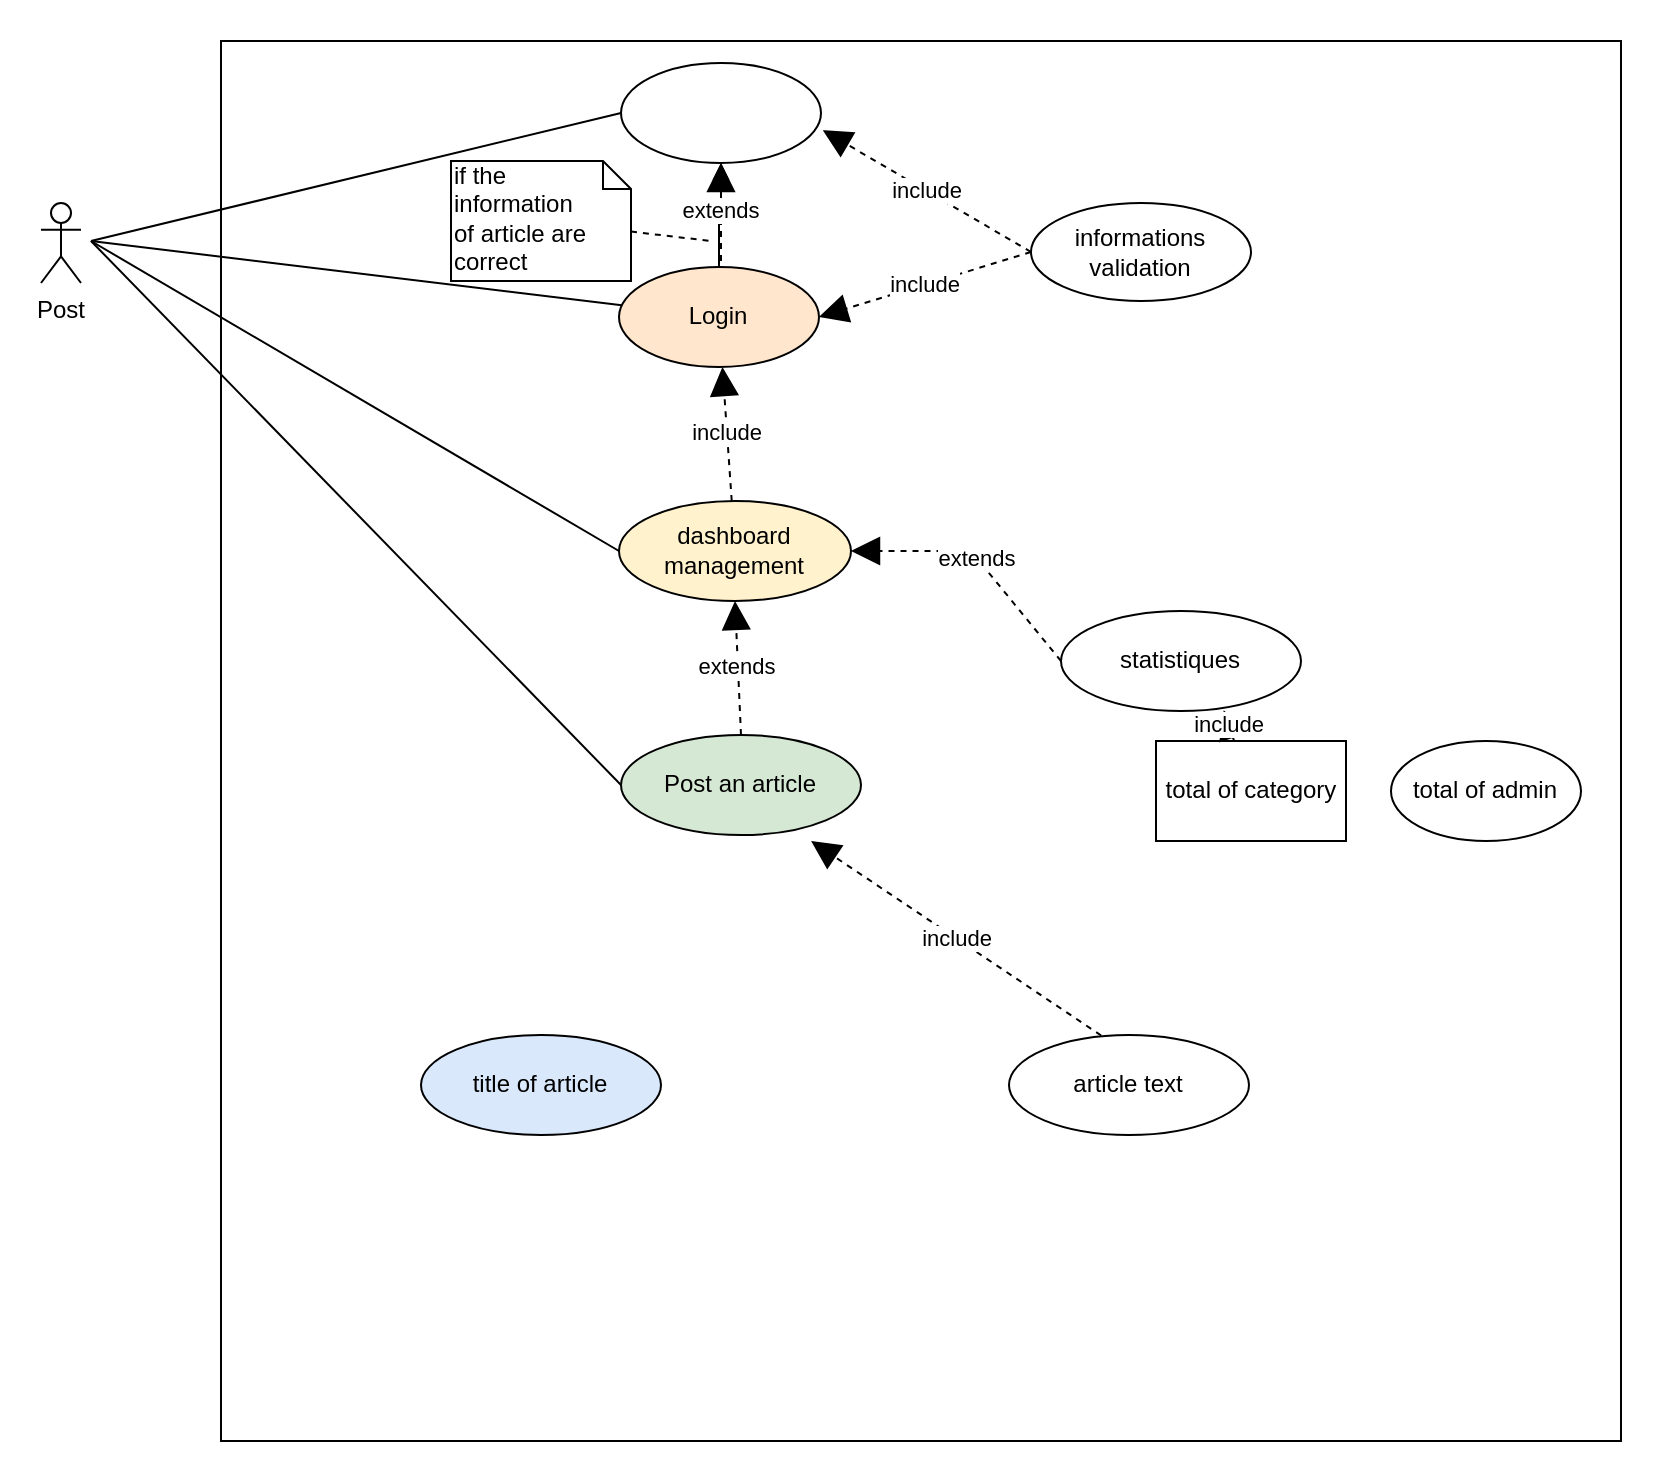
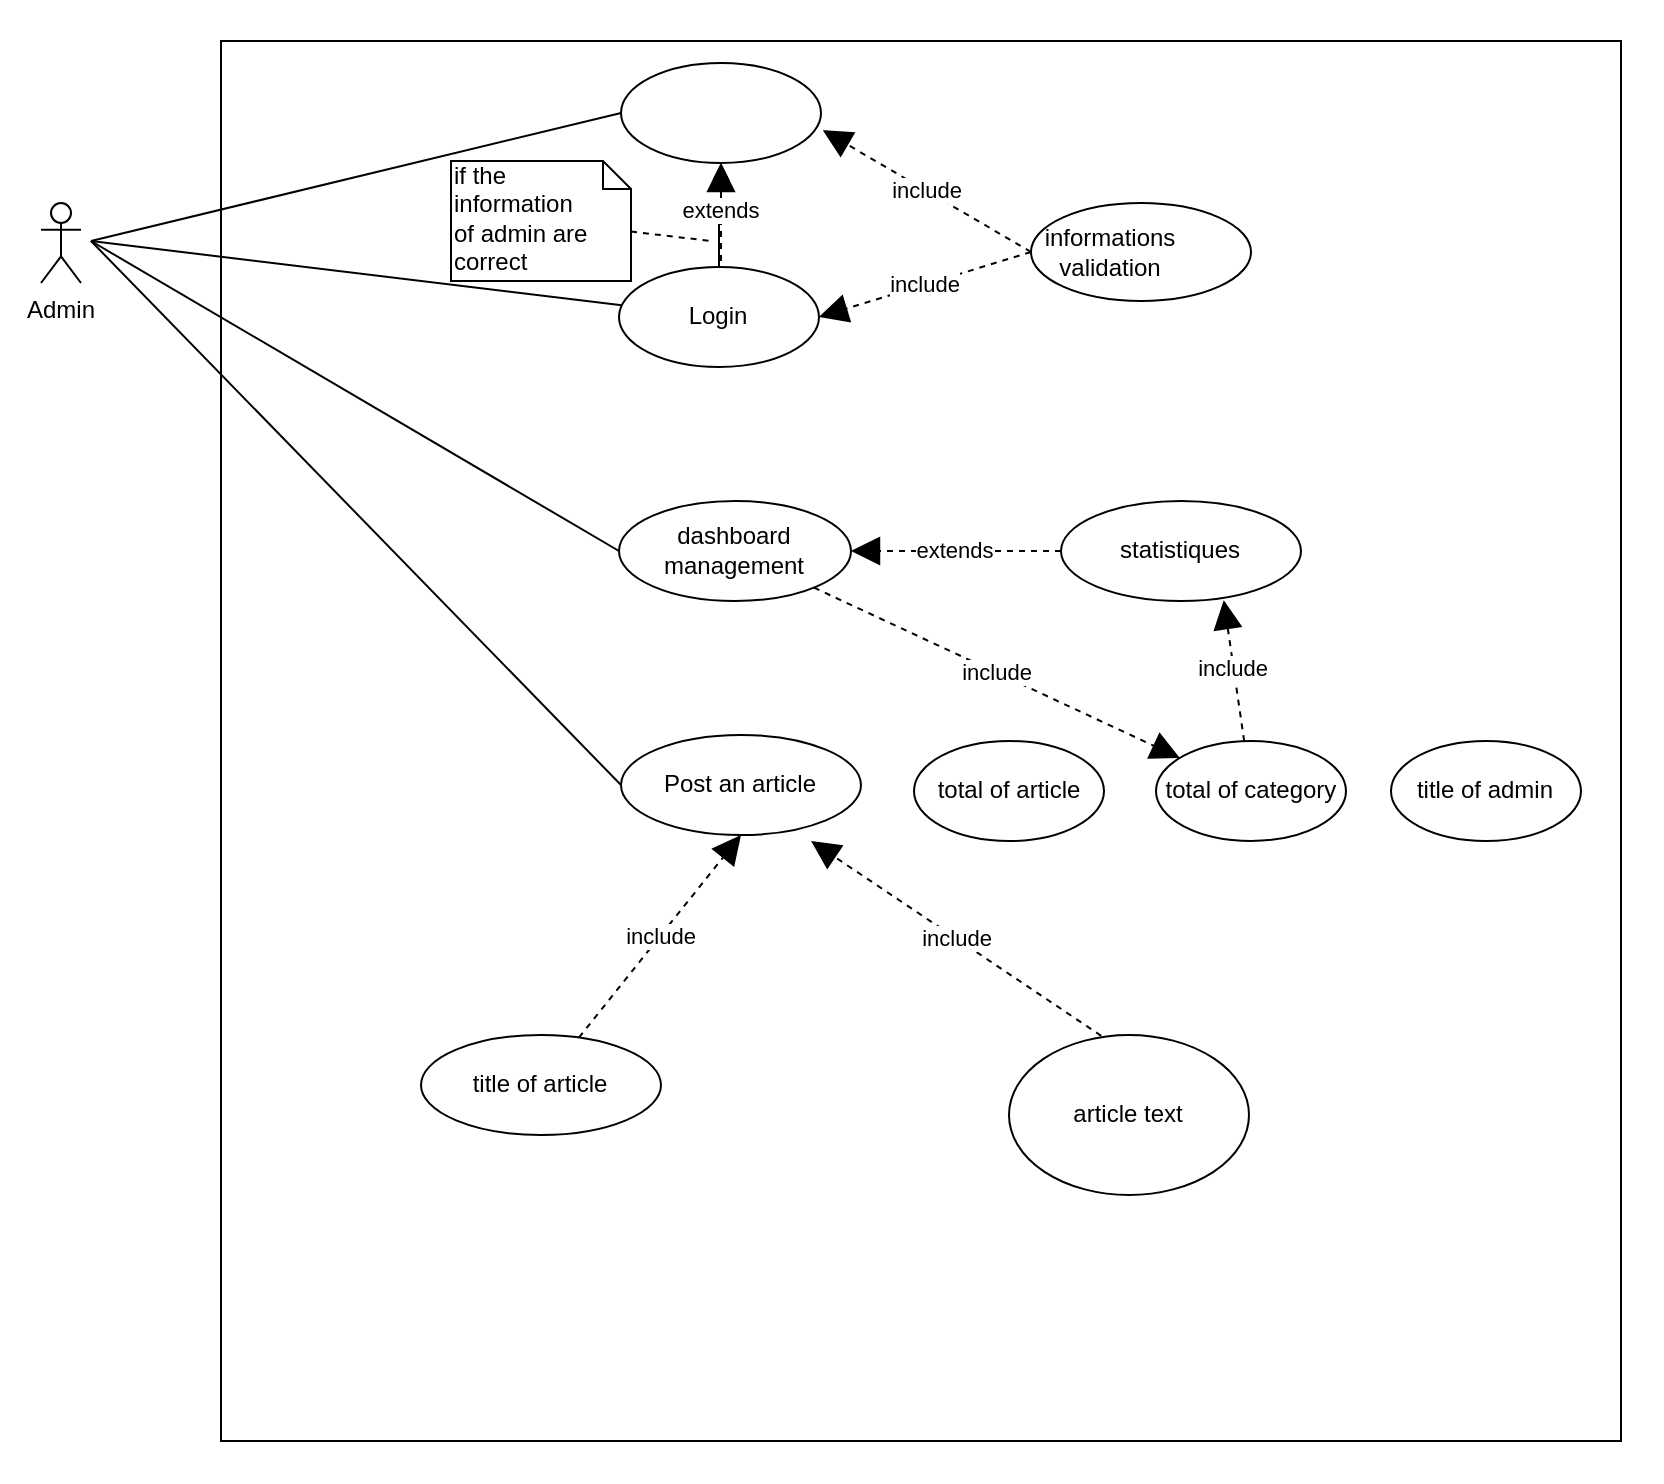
node "if the information of article are correct": label "if the information of article are correct" -> "if the information of admin are correct"
node "informations validation": moved (1141, 252) -> (1111, 252)
node "Post": label "Post" -> "Admin"
node "Login": fillcolor #ffe6cc -> #ffffff
edge "dashboard management" -> "Login": now "dashboard management" -> "total of category"
node "dashboard management": fillcolor #fff2cc -> #ffffff
node "statistiques": moved (1181, 661) -> (1181, 551)
edge "Post an article" -> "dashboard management": removed, label "extends"
node "Post an article": fillcolor #d5e8d4 -> #ffffff
node "total of article": added
node "total of category": shape rectangle -> ellipse
node "total of admin": label "total of admin" -> "title of admin"
edge "title of article" -> "Post an article": added, label "include"
node "title of article": fillcolor #dae8fc -> #ffffff
node "article text": size 240x100 -> 240x160
